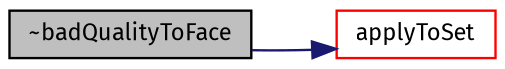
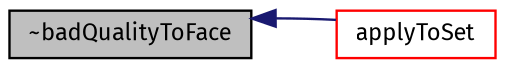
edge "~badQualityToFace" -> "applyToSet": reversed
